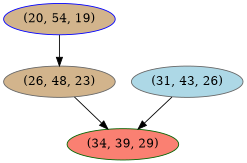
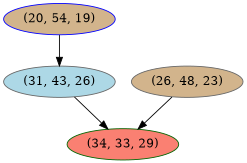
edge "(20, 54, 19)" -> "(26, 48, 23)": now "(20, 54, 19)" -> "(31, 43, 26)"
node "(34, 39, 29)": label "(34, 39, 29)" -> "(34, 33, 29)"
